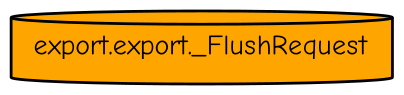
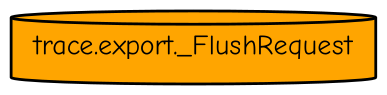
node "export.export._FlushRequest": label "export.export._FlushRequest" -> "trace.export._FlushRequest"
